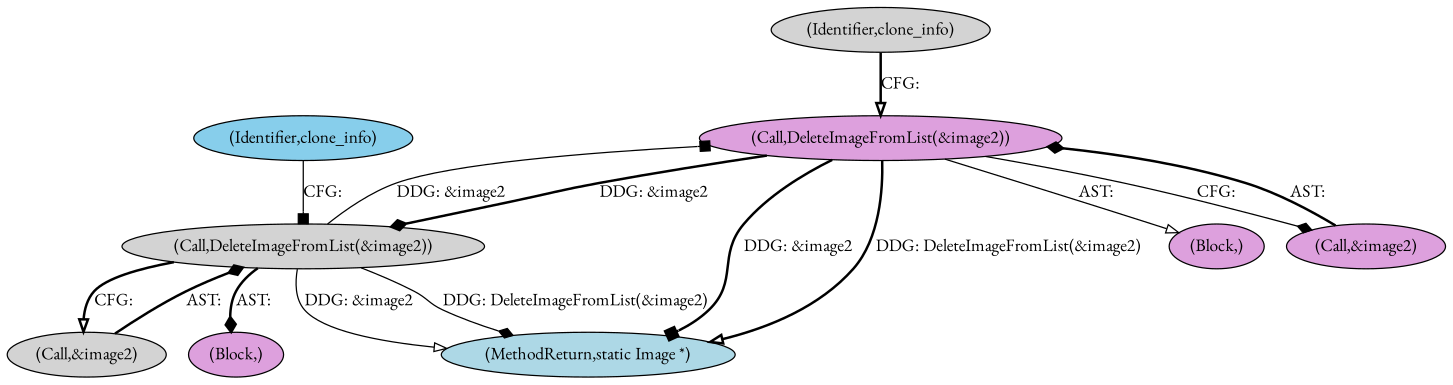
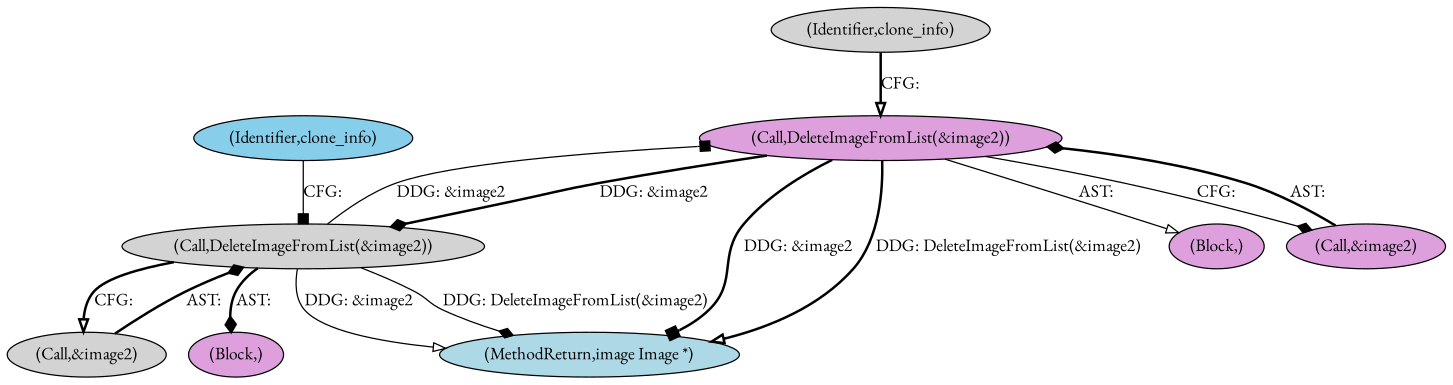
node "(MethodReturn,static Image *)": label "(MethodReturn,static Image *)" -> "(MethodReturn,image Image *)"
